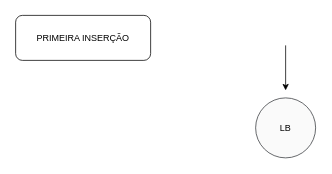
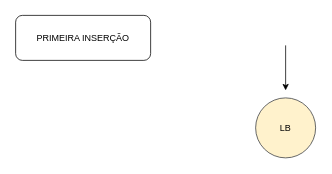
node "LB": fillcolor #fafafa -> #fff2cc
